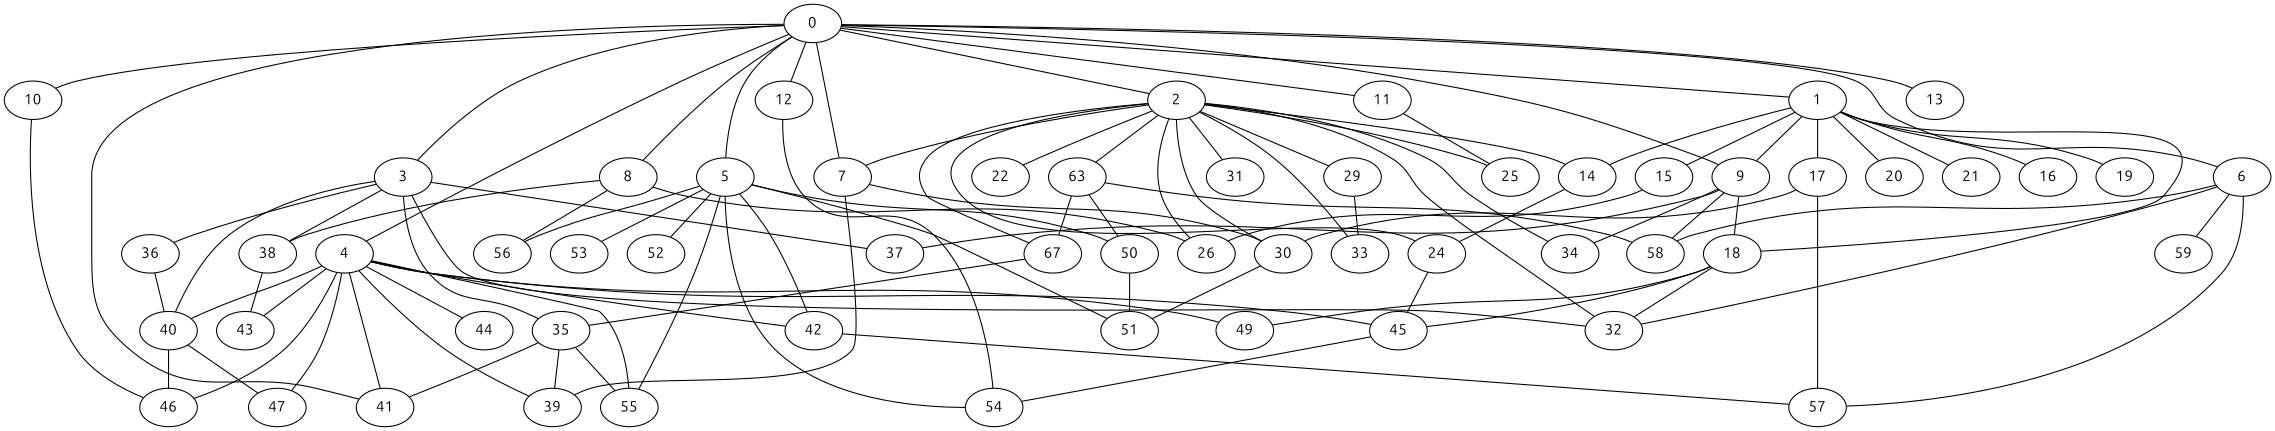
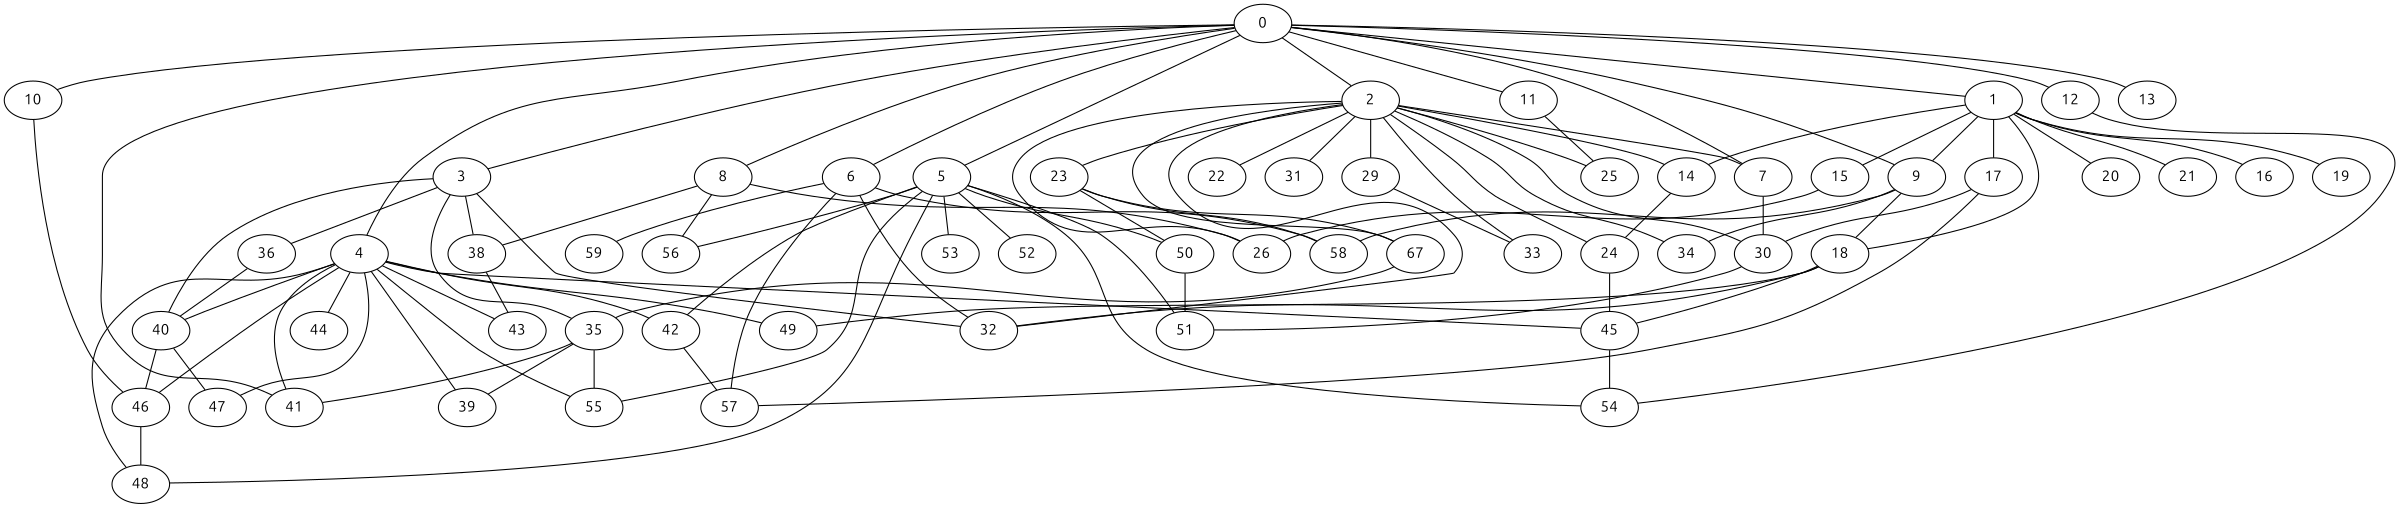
node "63": label "63" -> "23"
node "37": removed
edge "7" -- "39": removed
node "48": added
